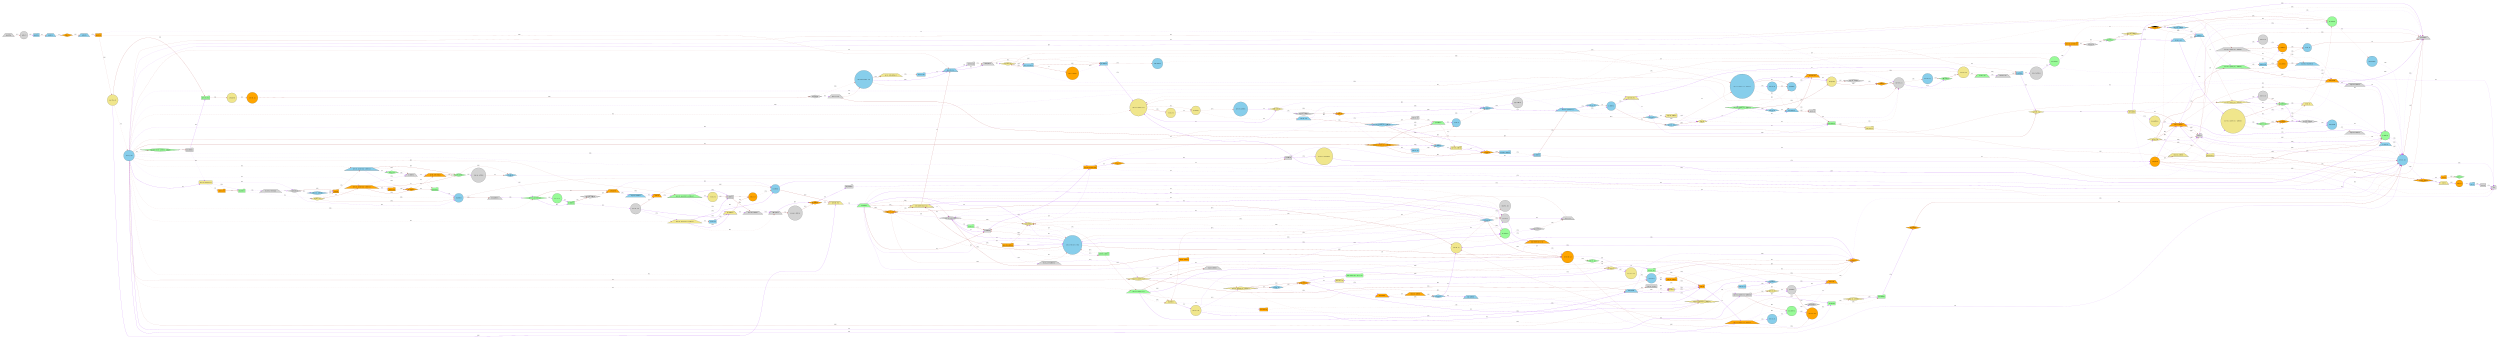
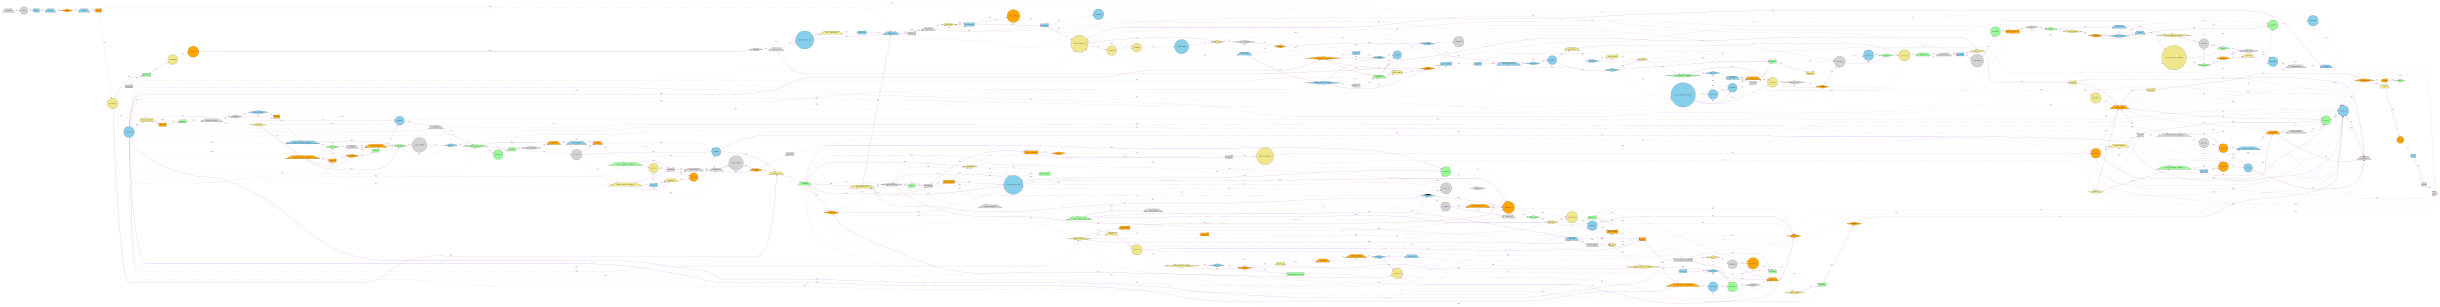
node "cmp dword [ rdi + address ] , address": removed
edge "mov ebx , address" -> "add rbx , address": reversed
